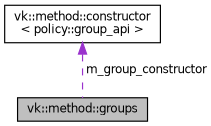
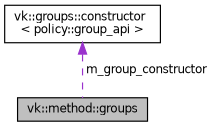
node "vk::method::constructor < policy::group_api >": label "vk::method::constructor < policy::group_api >" -> "vk::groups::constructor < policy::group_api >"
